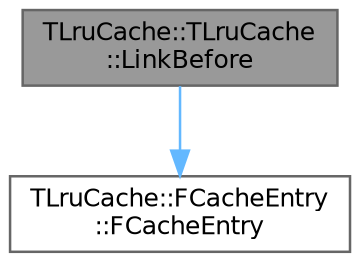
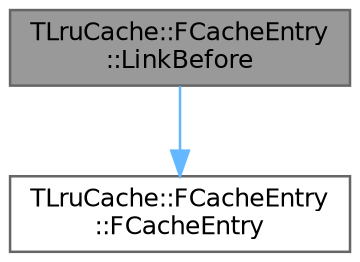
node "TLruCache::TLruCache ::LinkBefore": label "TLruCache::TLruCache ::LinkBefore" -> "TLruCache::FCacheEntry ::LinkBefore"
